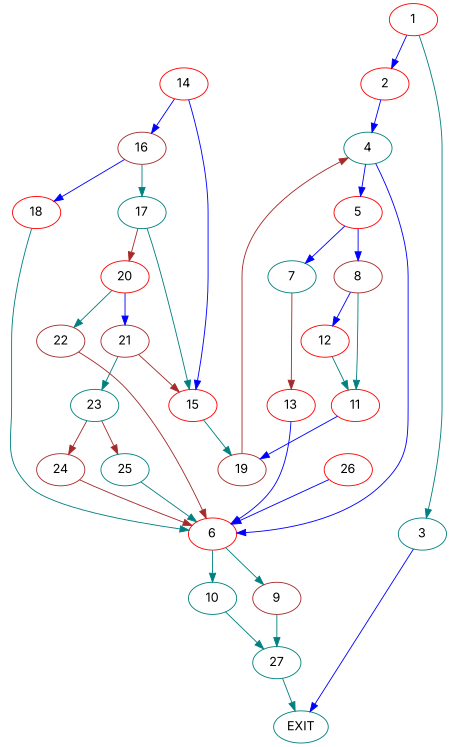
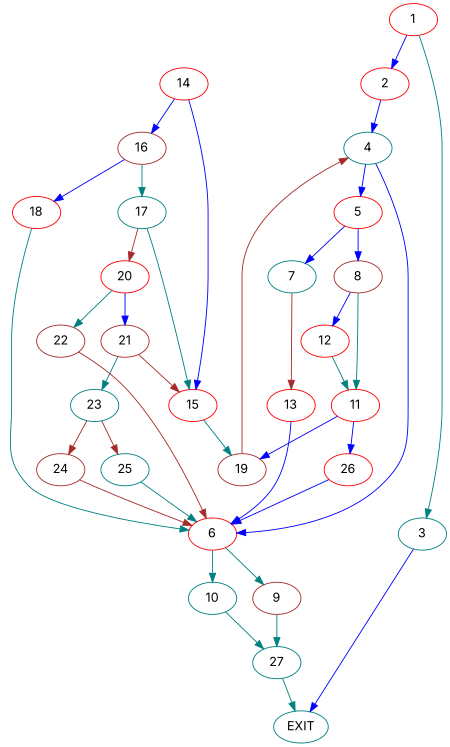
edge "11" -> "26": added
